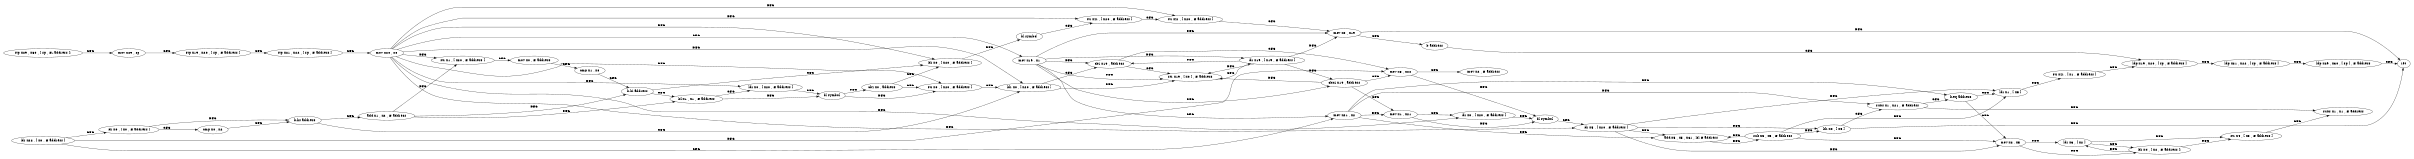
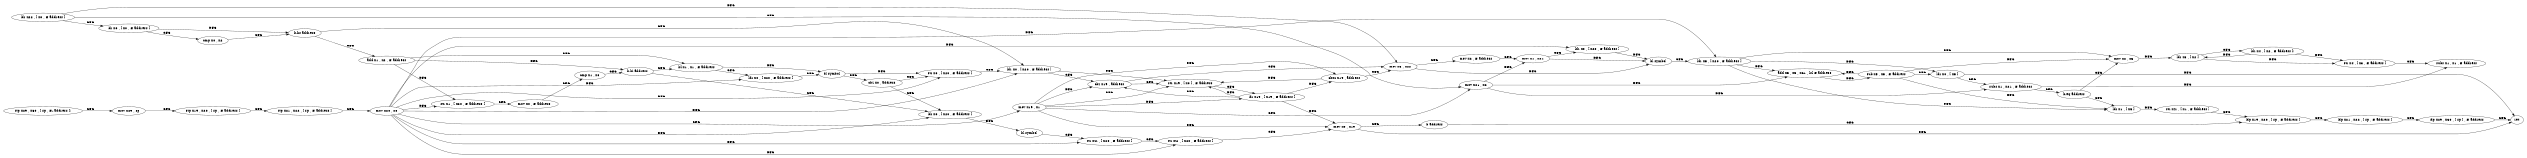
edge "mov x21 , x2" -> "b.eq address": removed, label "DFG"
edge "cbnz x19 , address" -> "mov x1 , x21": now "mov x2 , # address" -> "mov x1 , x21"
edge "mov x2 , x5" -> "ldr x4 , [ x2 , # address ]!": removed, label "DFG"
